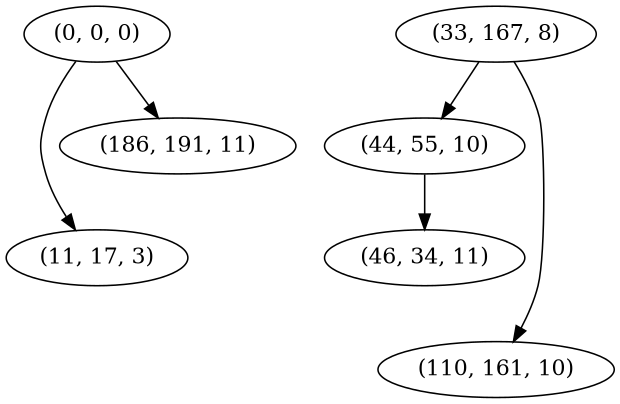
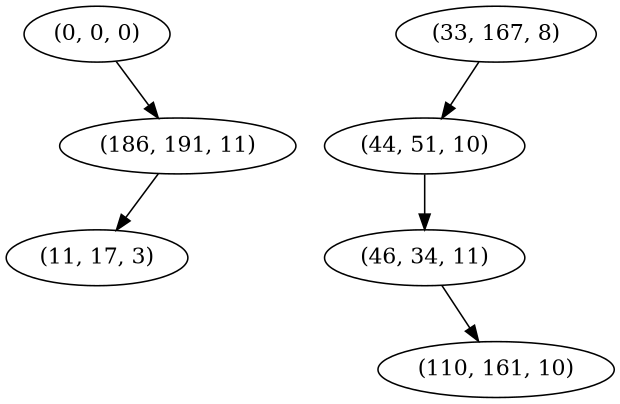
edge "(0, 0, 0)" -> "(11, 17, 3)": now "(186, 191, 11)" -> "(11, 17, 3)"
node "(44, 55, 10)": label "(44, 55, 10)" -> "(44, 51, 10)"
edge "(33, 167, 8)" -> "(110, 161, 10)": now "(46, 34, 11)" -> "(110, 161, 10)"
